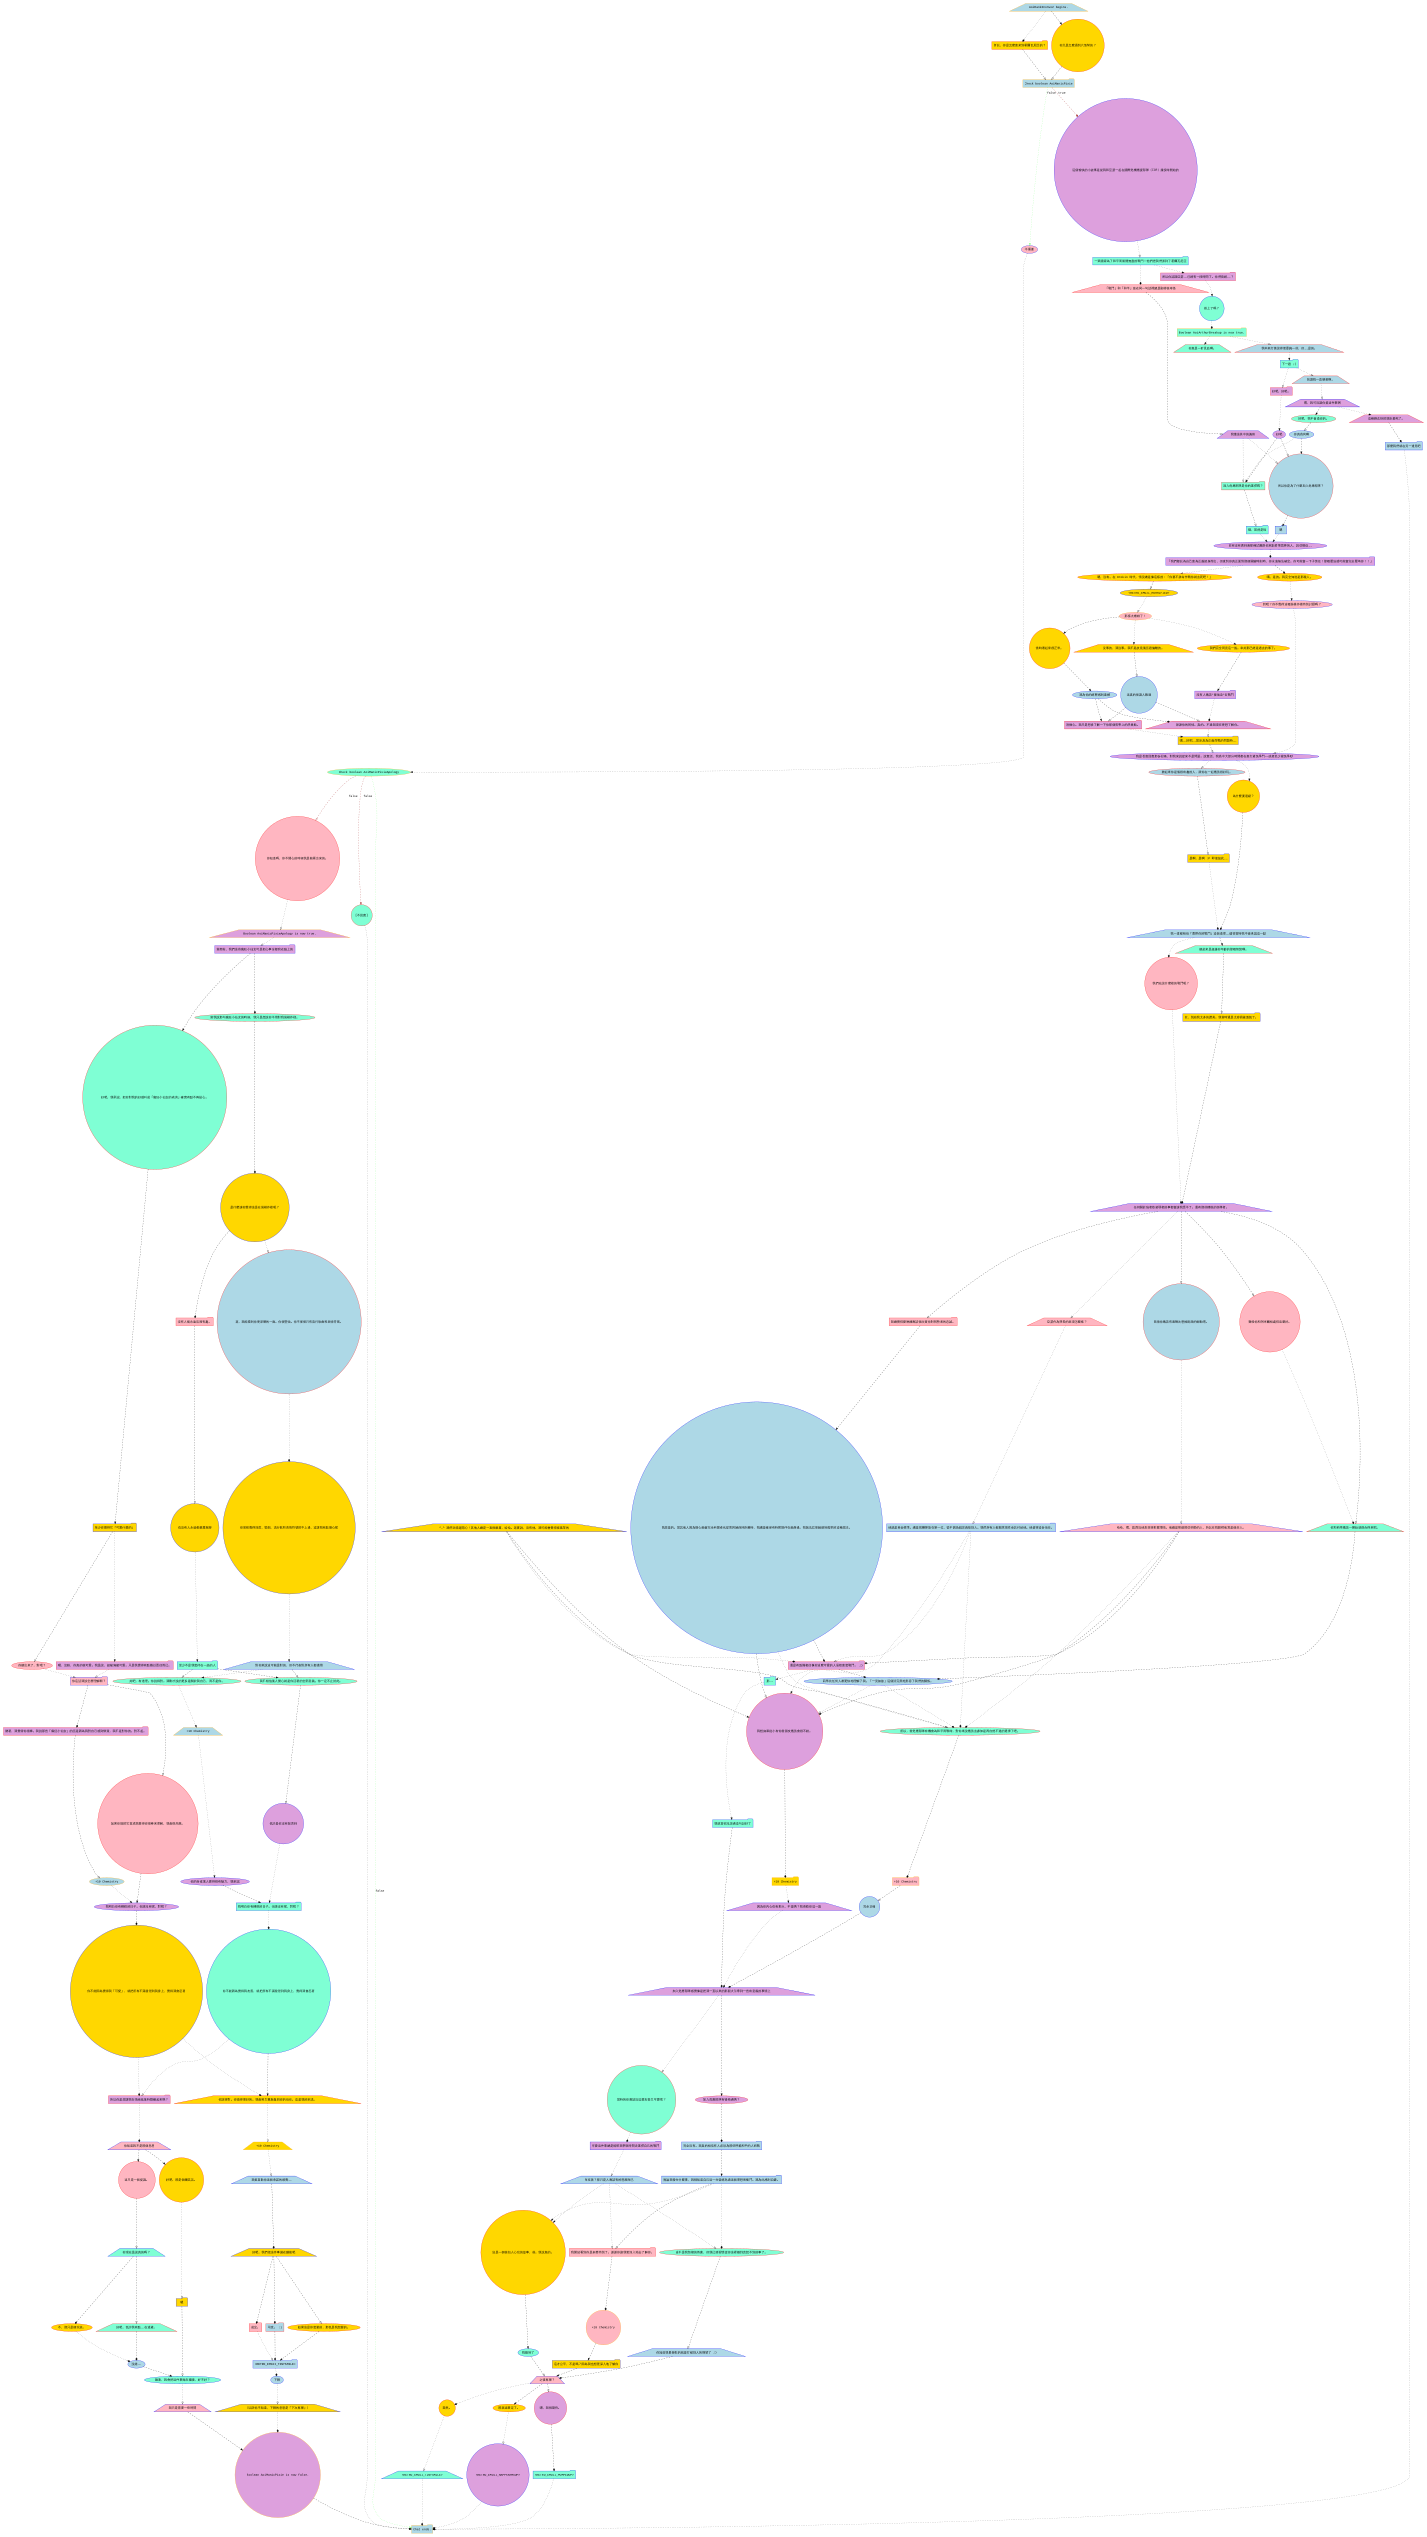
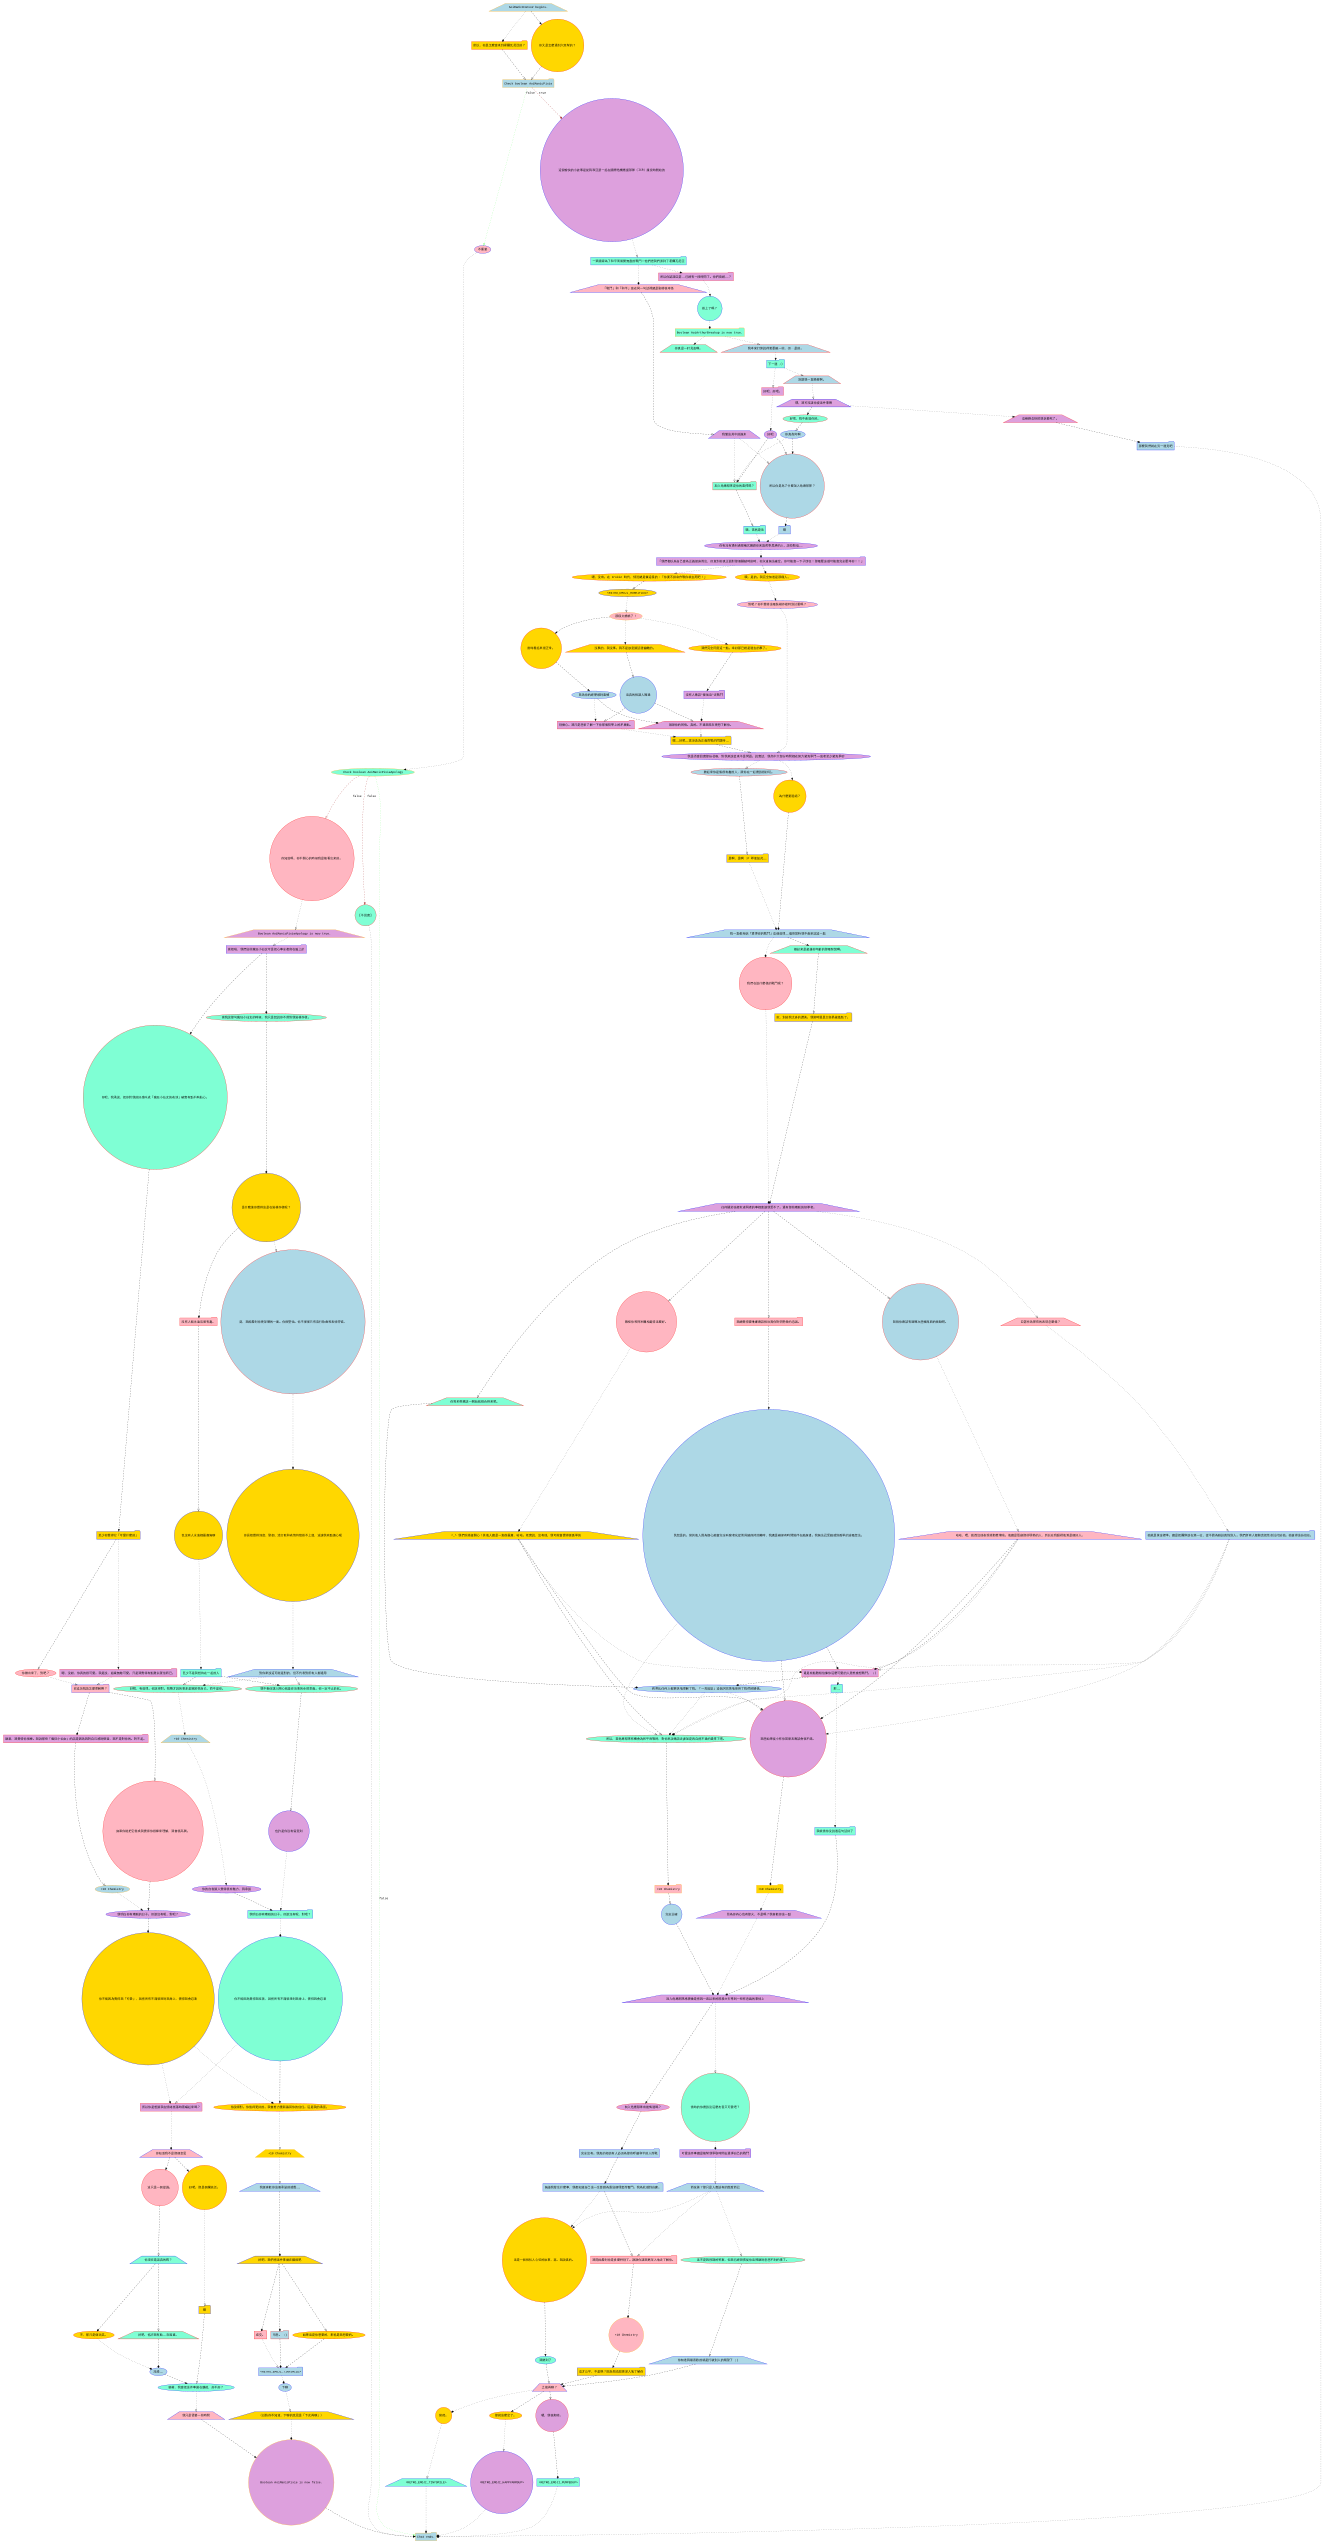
node "「戰鬥」和「和平」放在同一句話裡總是顯得很奇怪": color red -> blue
edge "我為你的經歷感到遺憾" -> "別擔心。我只是想多了解一下你那個哲學上的矛盾點。": style dashed -> dotted
edge "難怪你和阿米爾相處得這麼好。" -> "你和莉蒂應該一開始就很合得來吧。": now "難怪你和阿米爾相處得這麼好。" -> "^_^ 我們玩得超開心！其他人總是一直很嚴肅，哈哈。老實說，沒有他，我可能會覺得挺孤單的"
node "你說得對。你值得更好的。我會努力重新贏回你的信任。這是我的承諾。": shape trapezium -> ellipse
edge "無論我發生什麼事，我都知道自己這一生曾經為過這個理想而奮鬥。我為此感到自豪。" -> "這不是我預期的答案，但我已經習慣從你這裡聽到意想不到的事了。": removed
